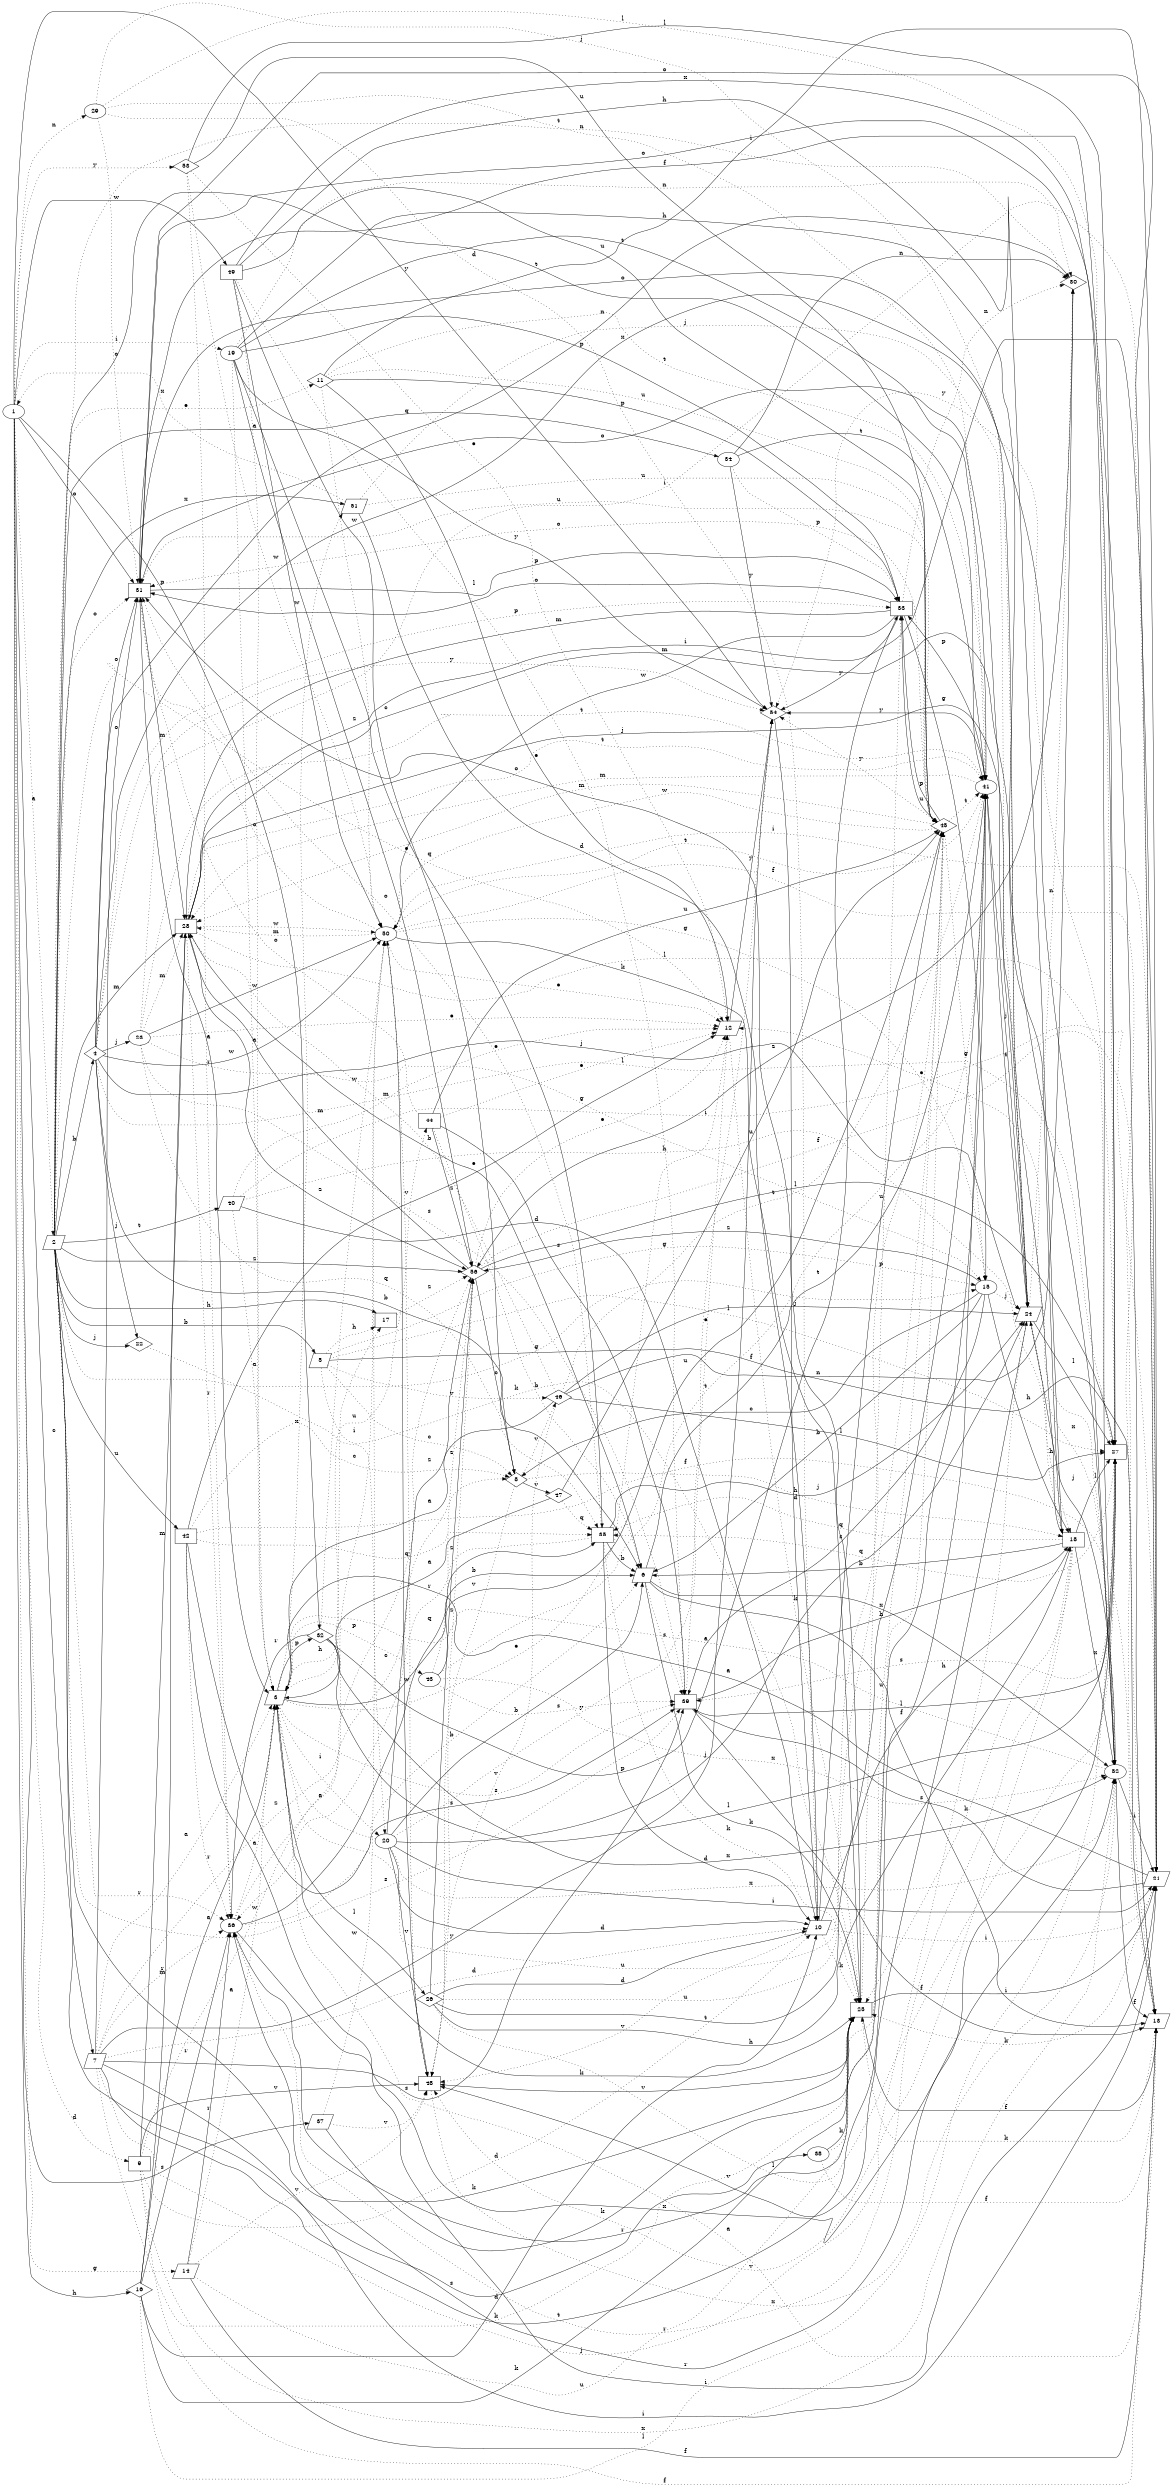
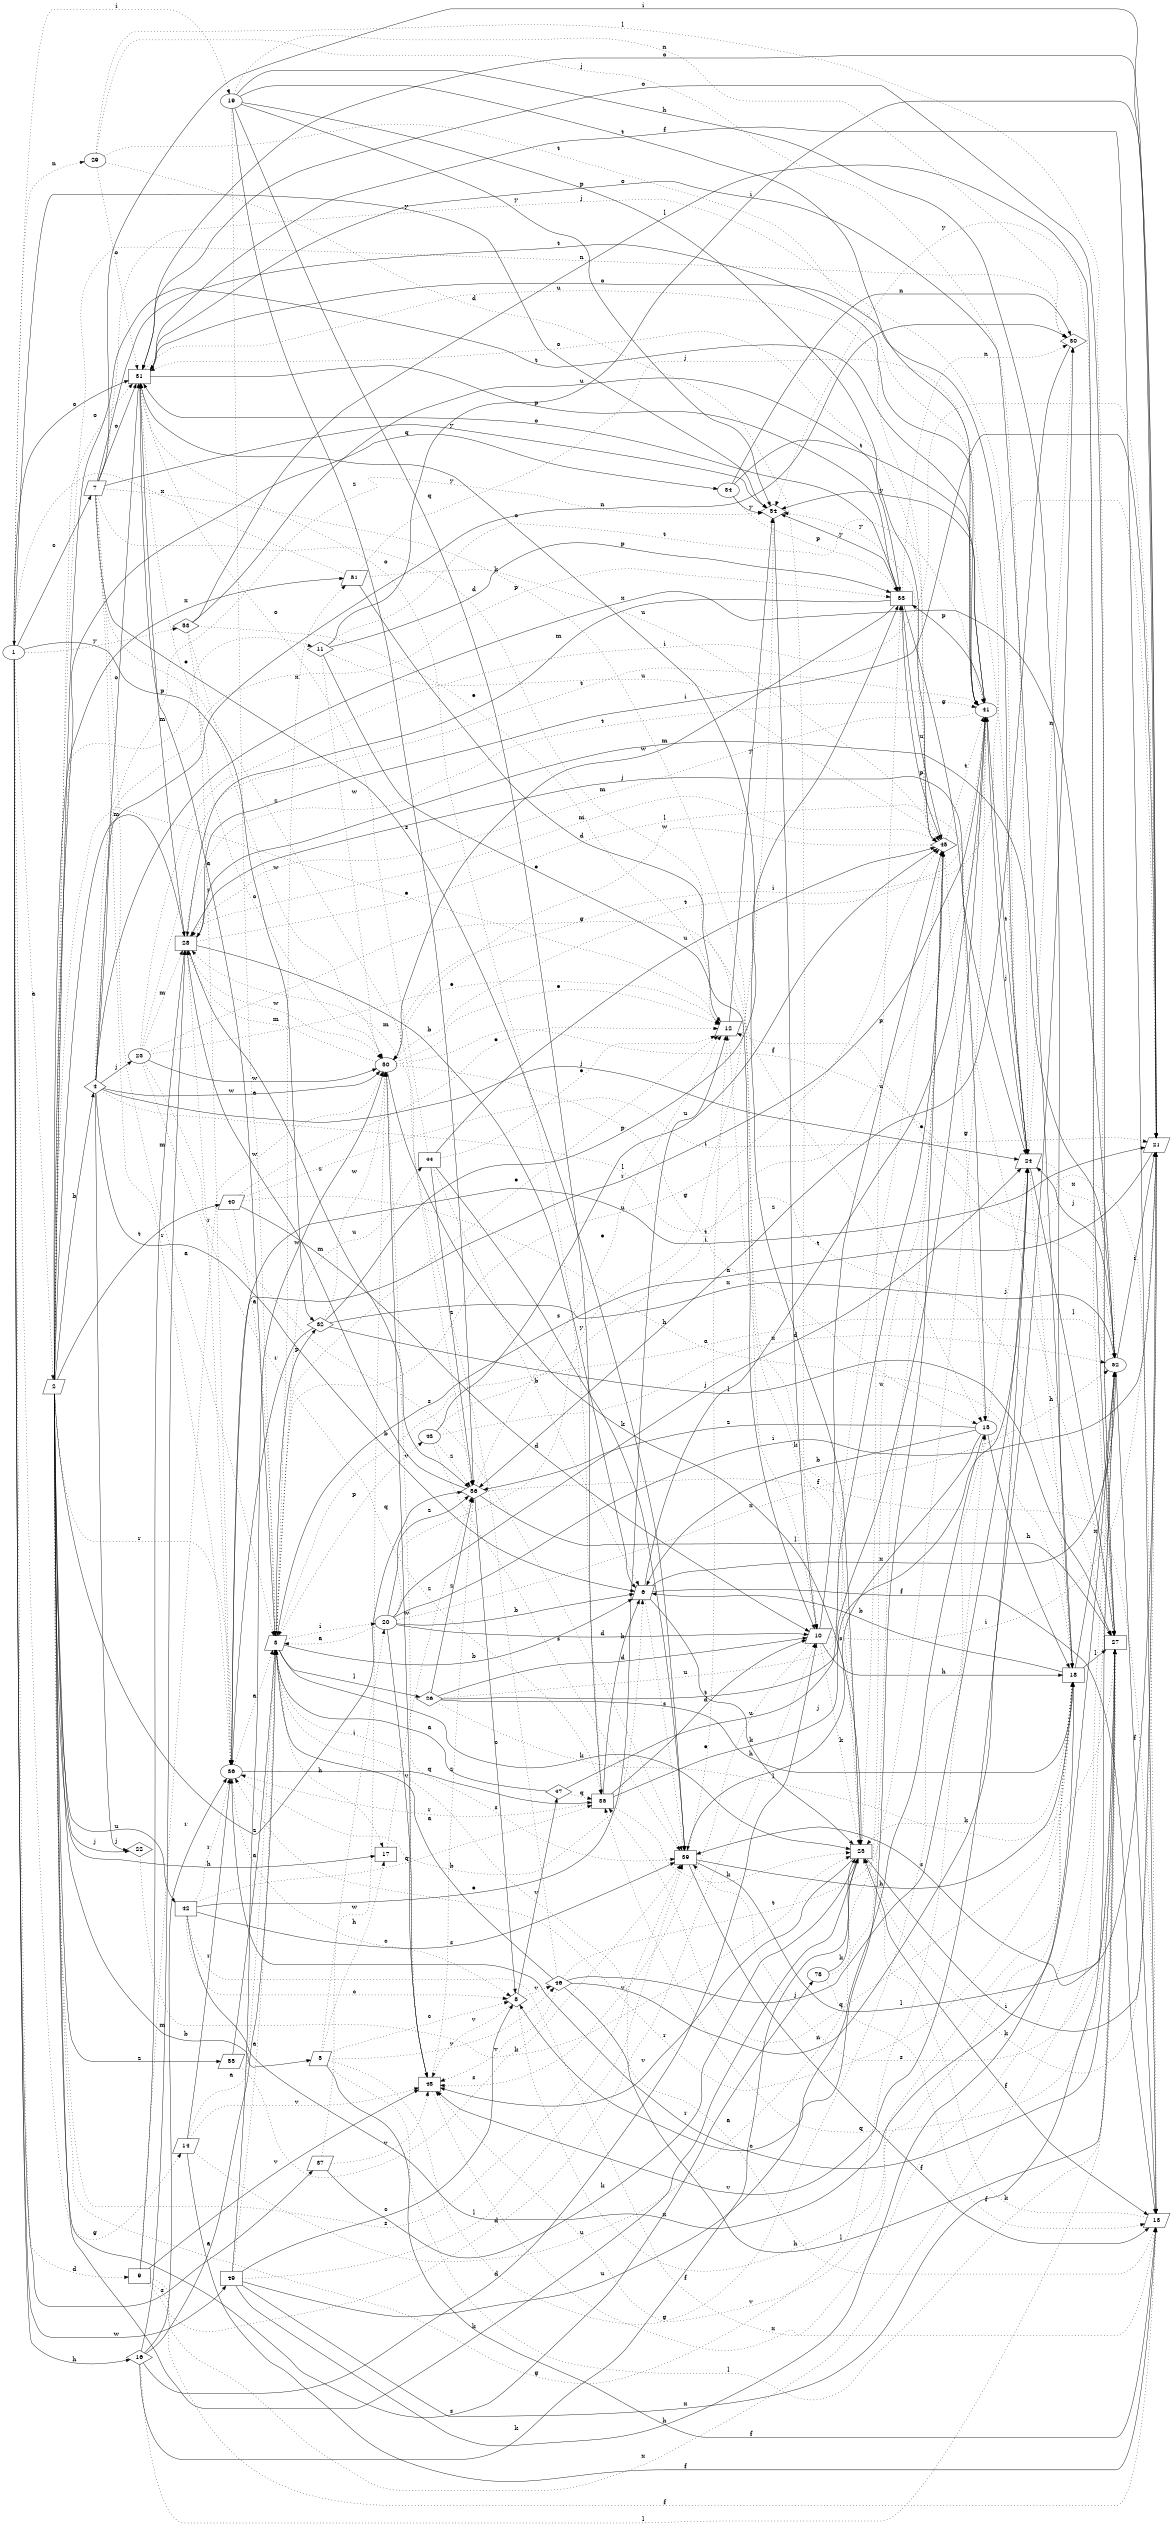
node "55": added
node "38": label "38" -> "78"
